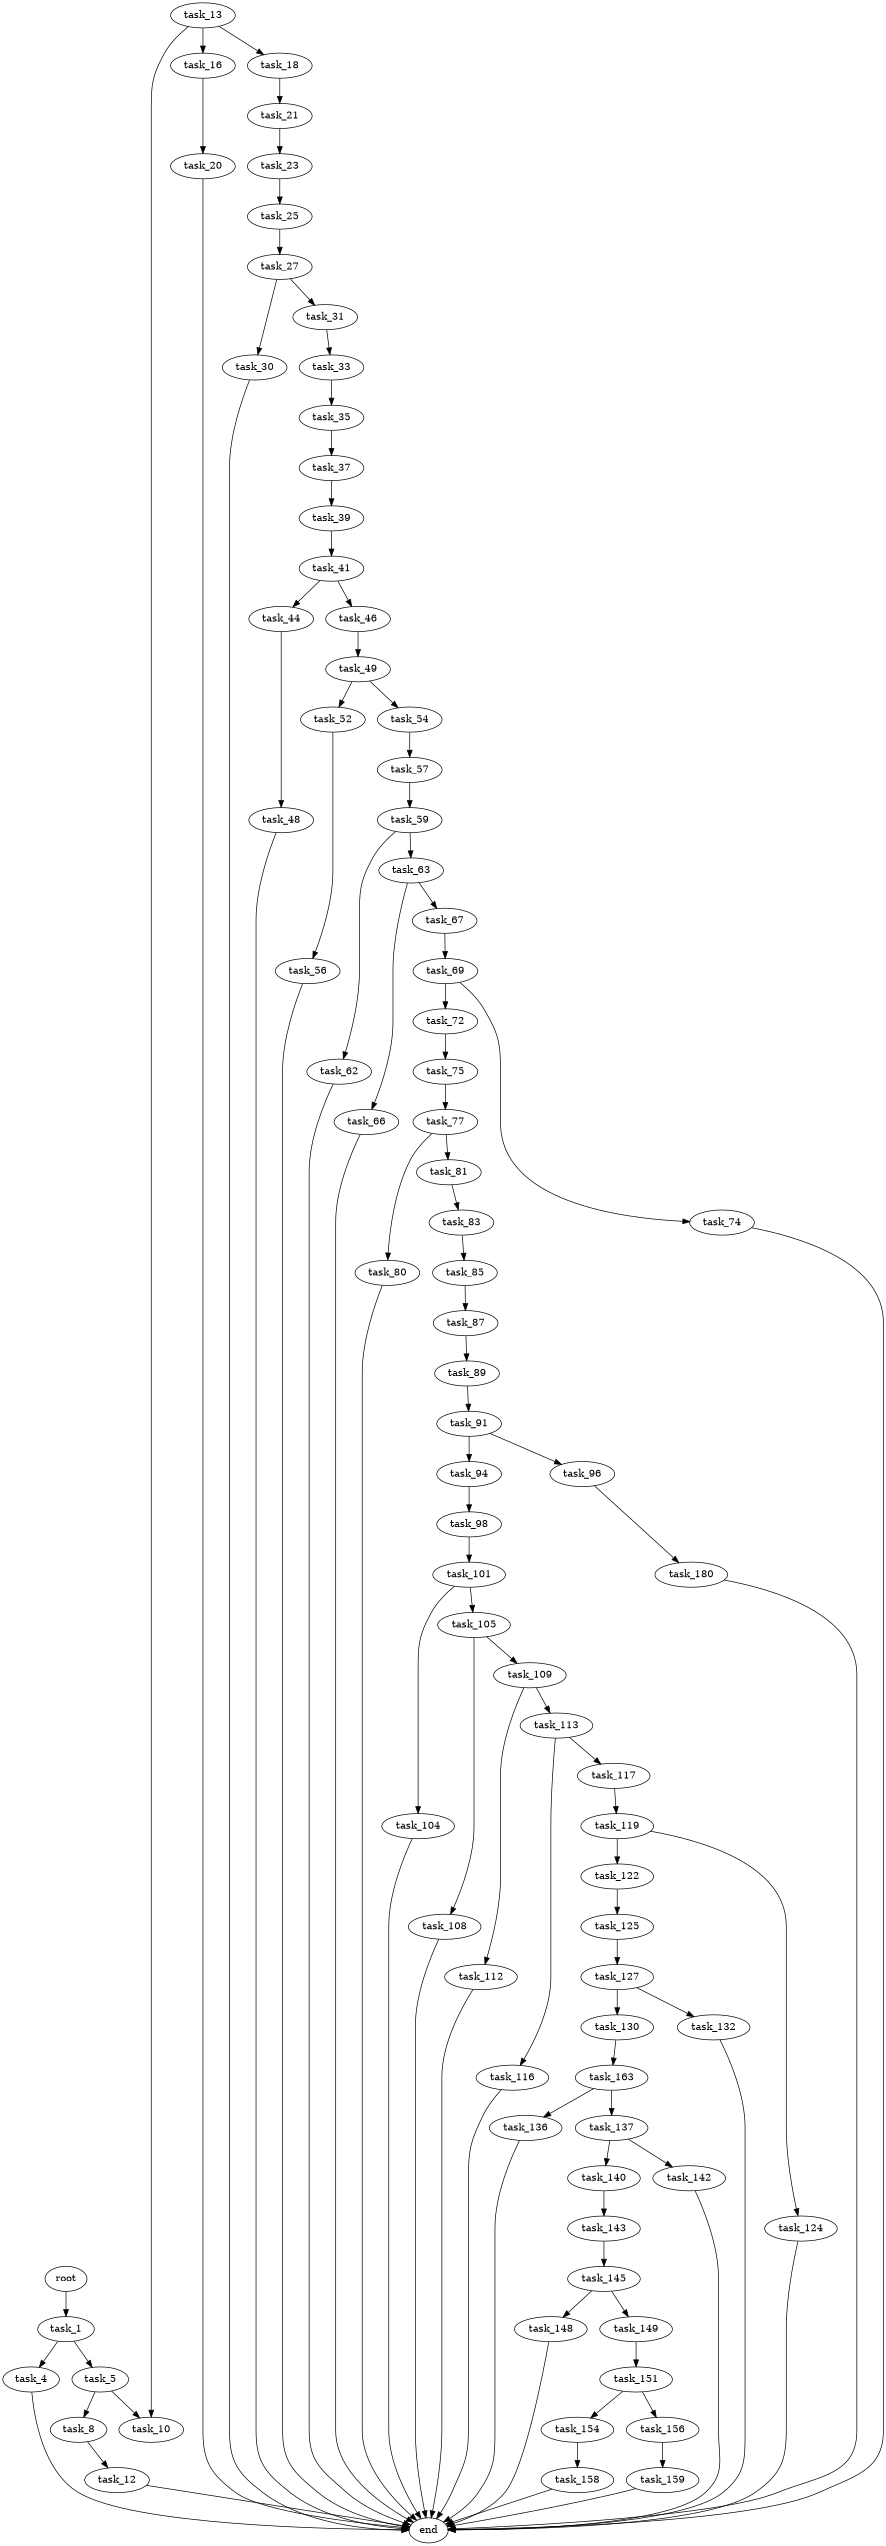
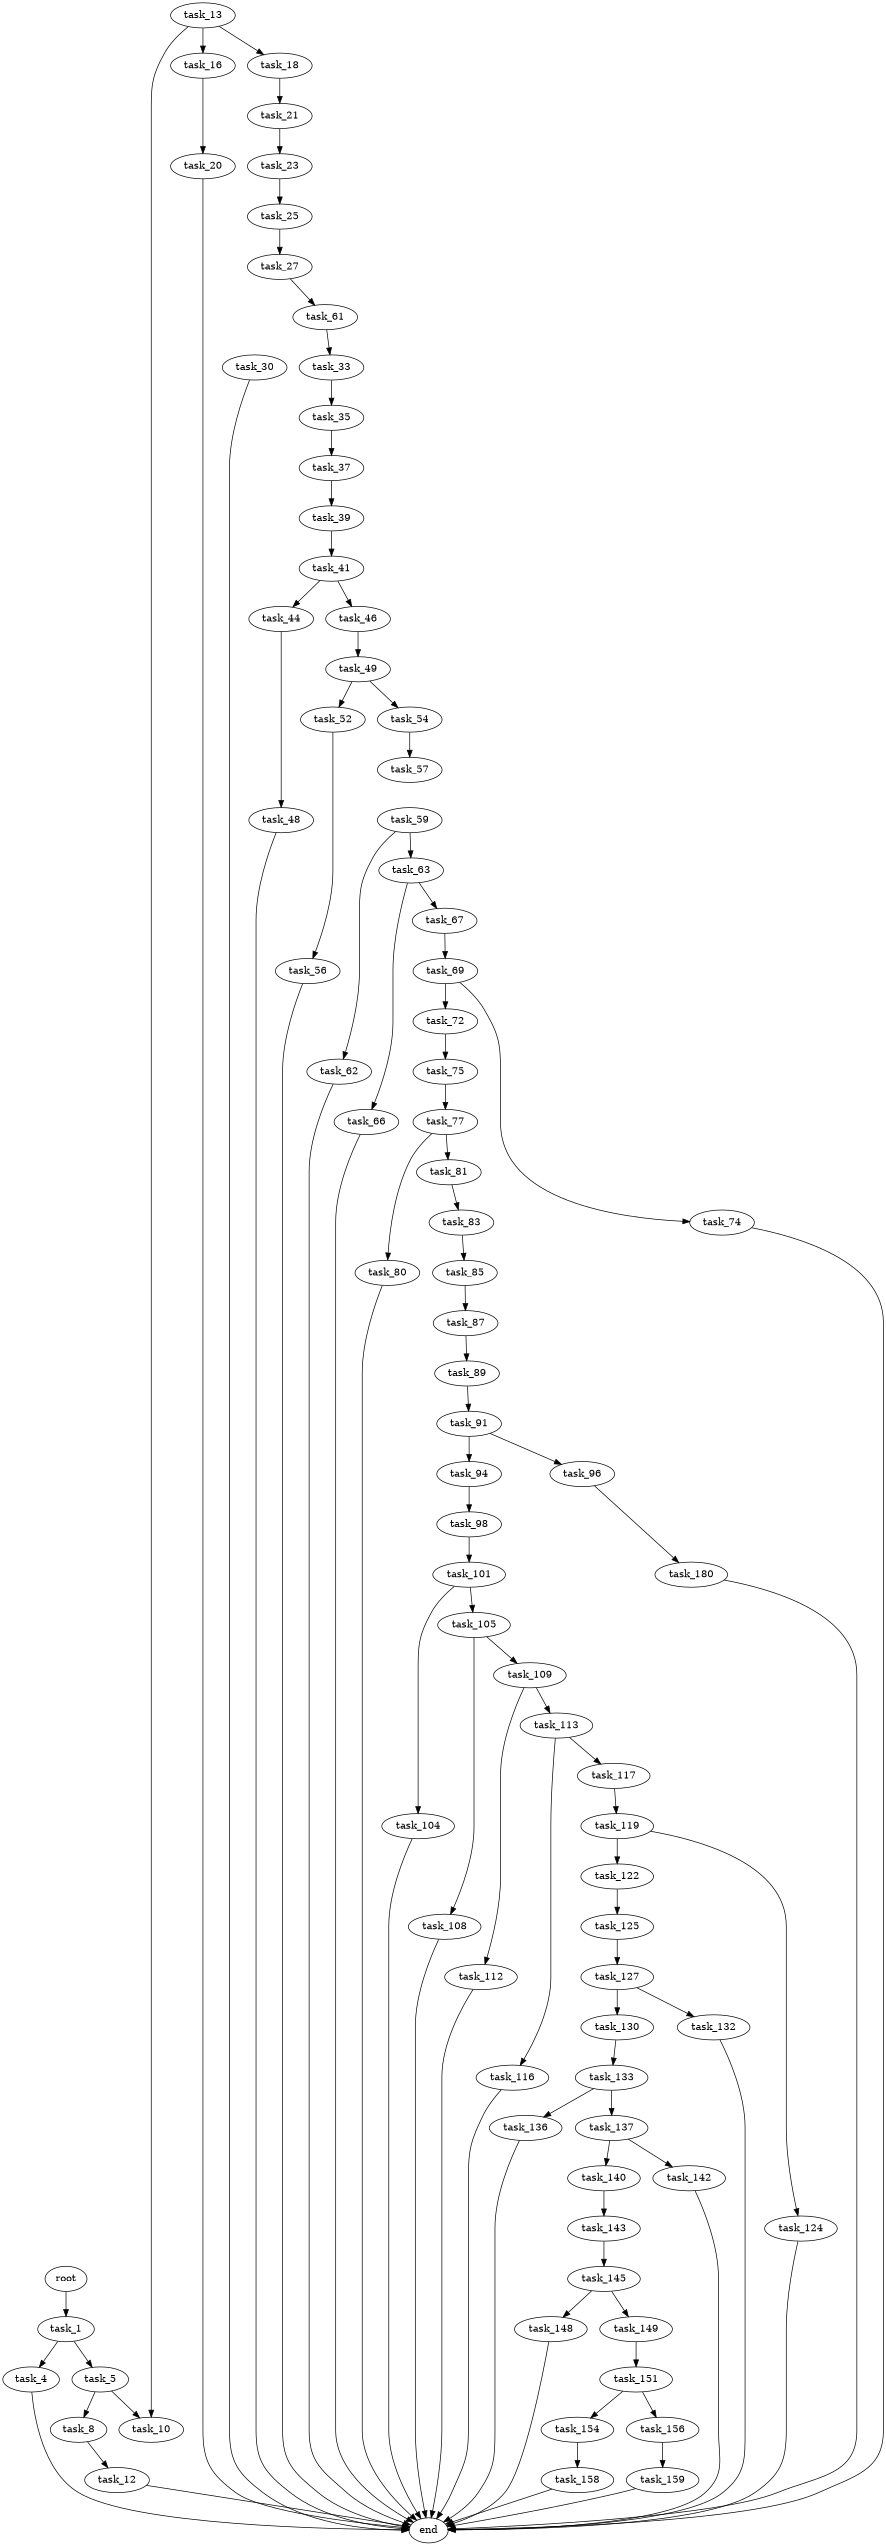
edge "task_27" -> "task_30": removed
node "task_31": label "task_31" -> "task_61"
edge "task_57" -> "task_59": removed
node "task_163": label "task_163" -> "task_133"
